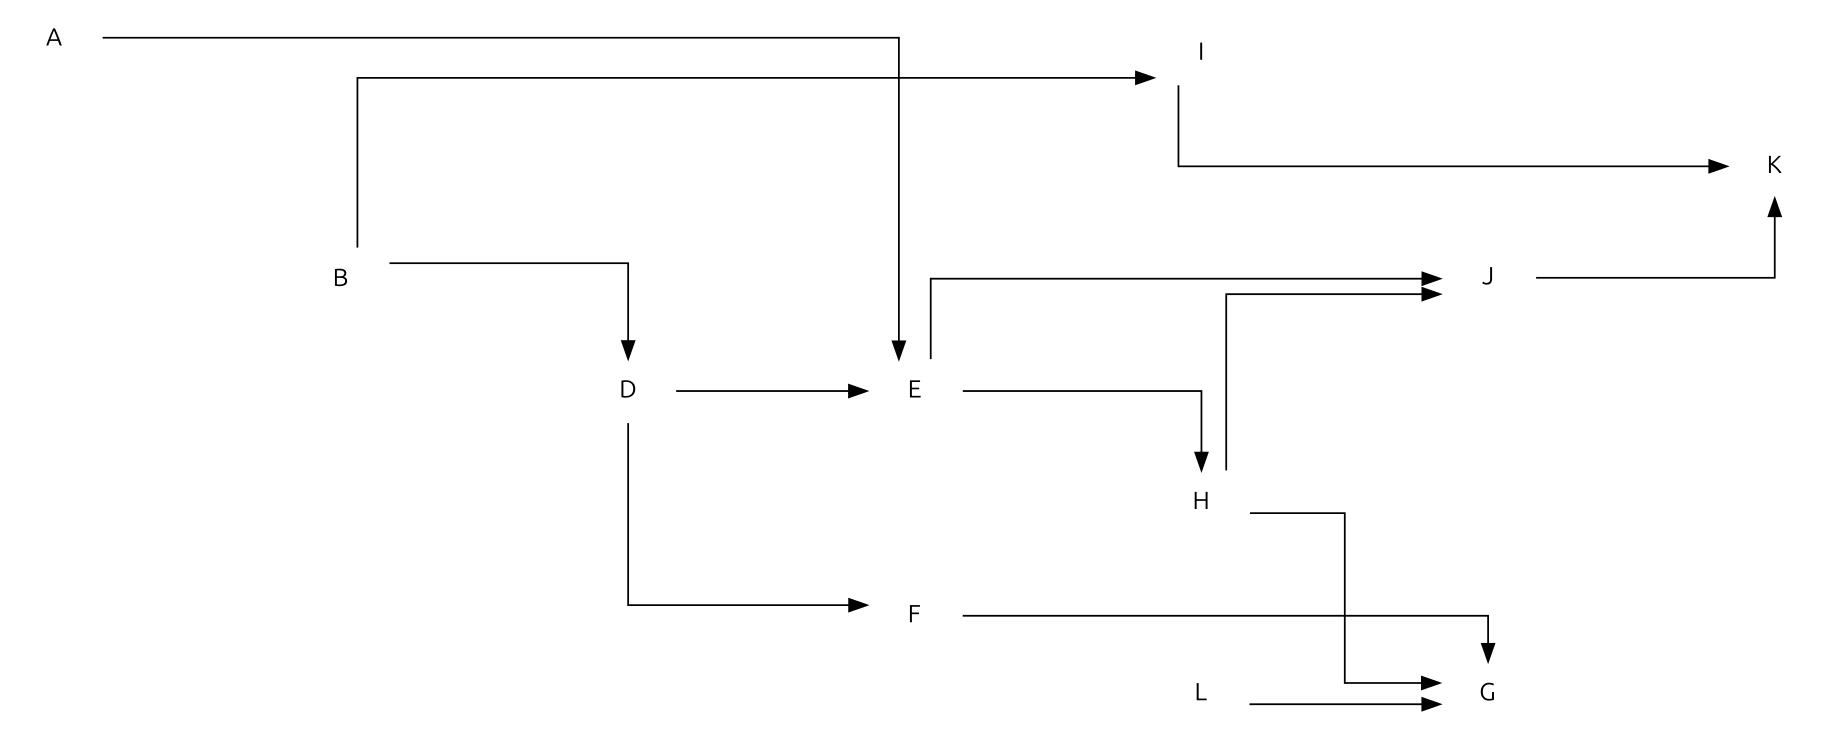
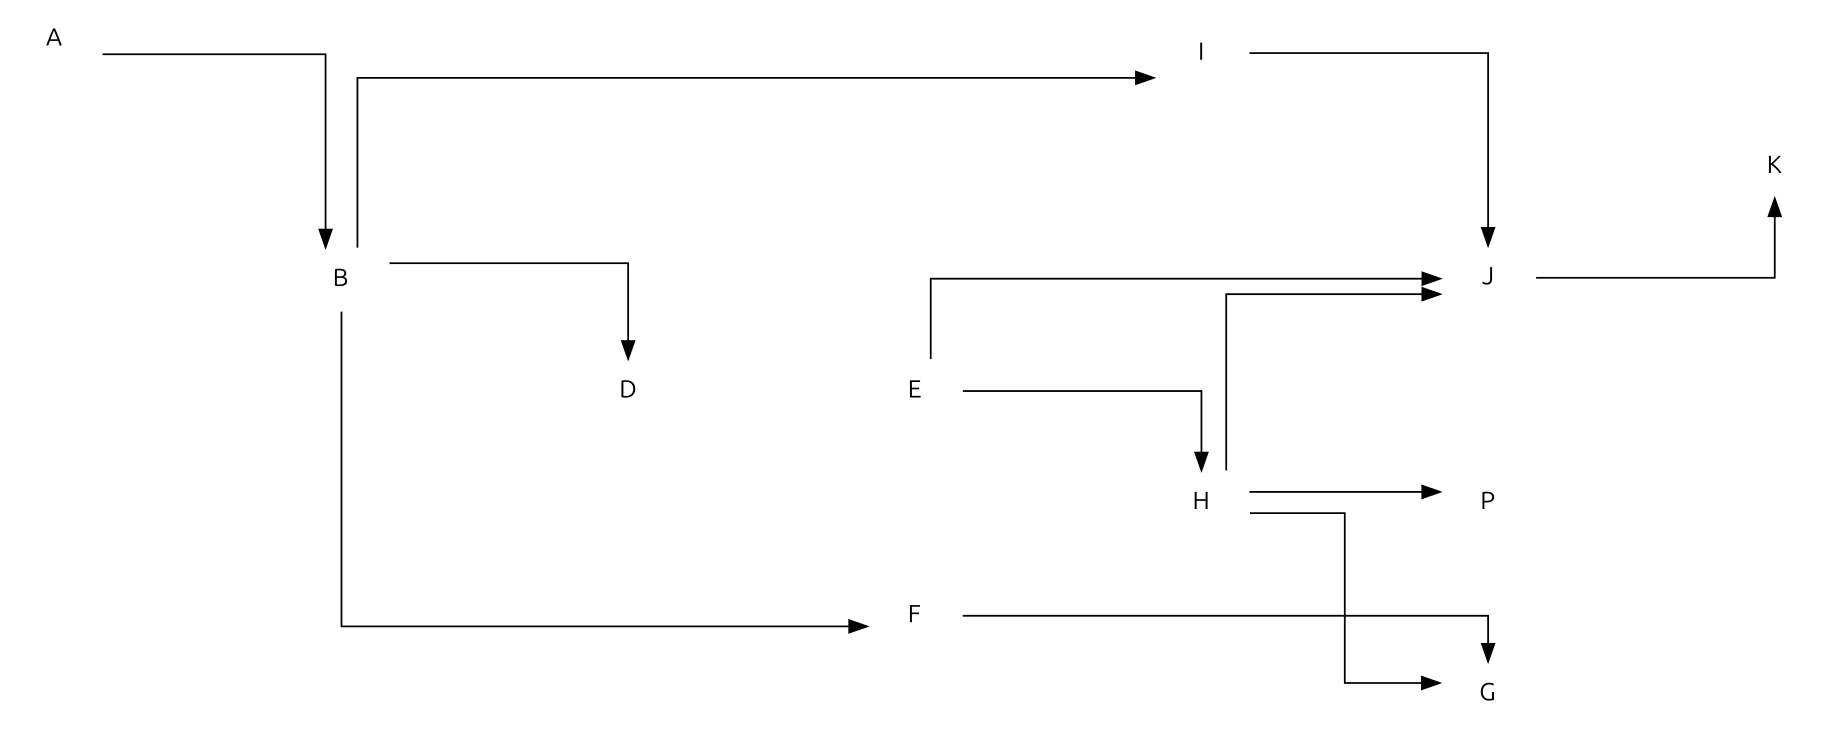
edge "A" -> "E": now "A" -> "B"
edge "I" -> "K": now "I" -> "J"
edge "D" -> "E": removed
node "P": added
edge "D" -> "F": now "B" -> "F"
node "L": removed
